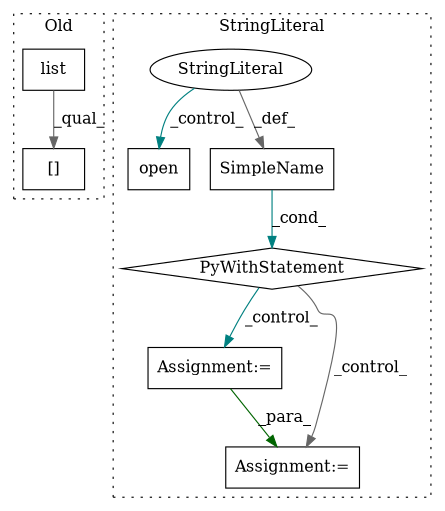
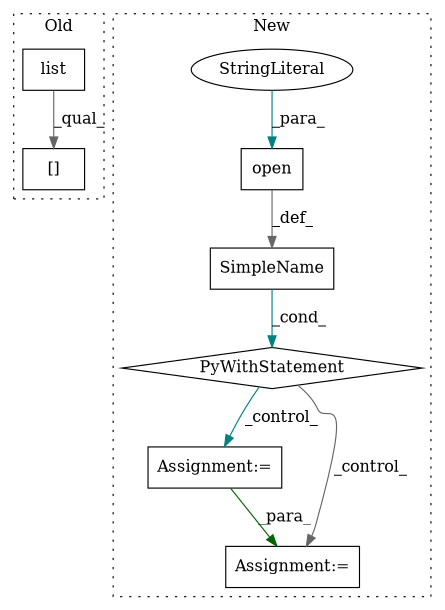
cluster "StringLiteral": label "StringLiteral" -> "New"
edge "StringLiteral" -> "SimpleName": now "open" -> "SimpleName"
edge "StringLiteral" -> "open": label "_control_" -> "_para_"
